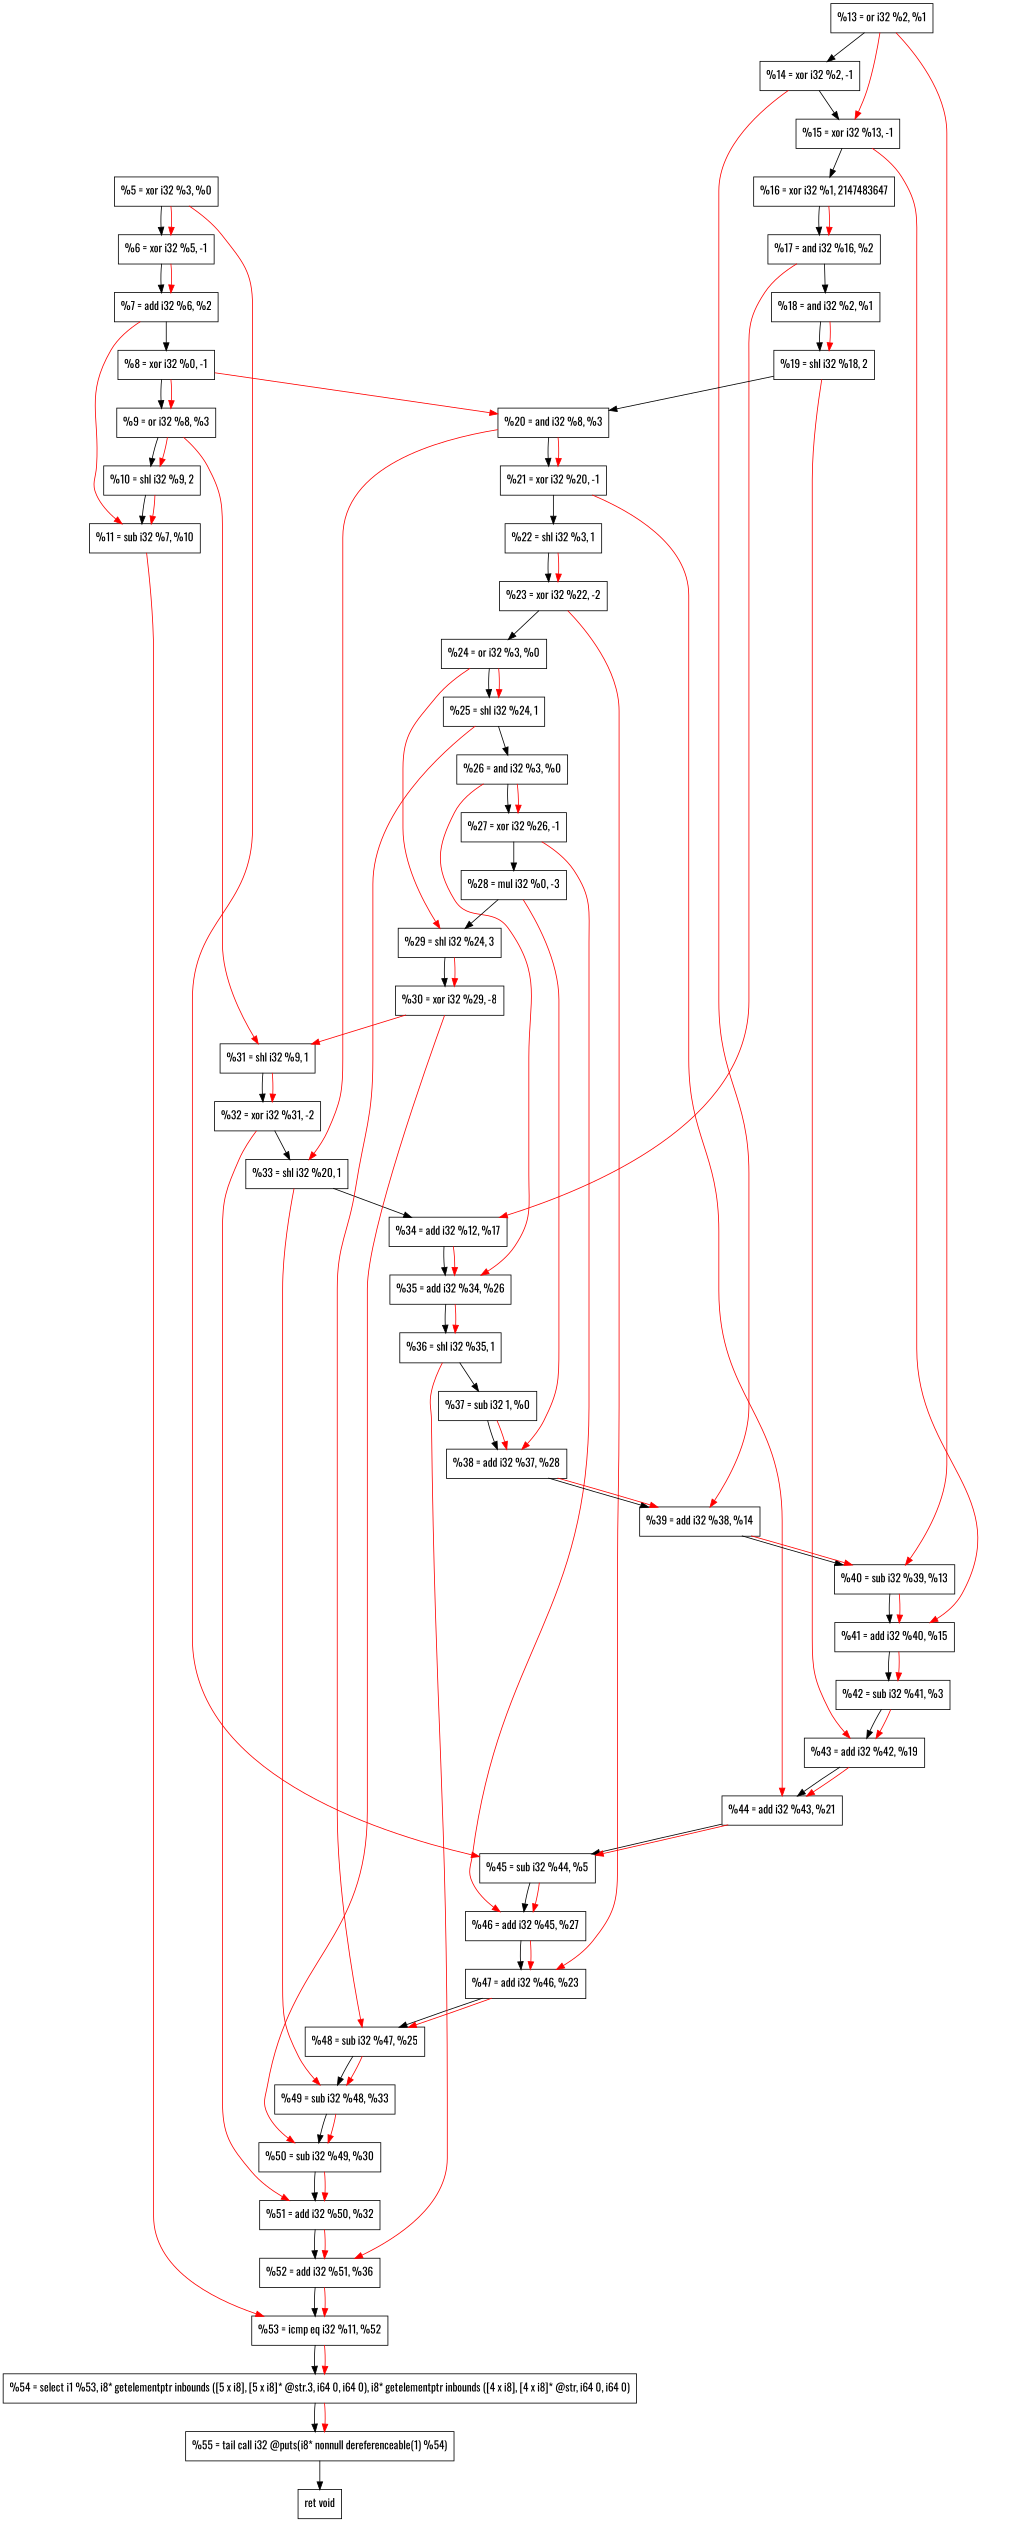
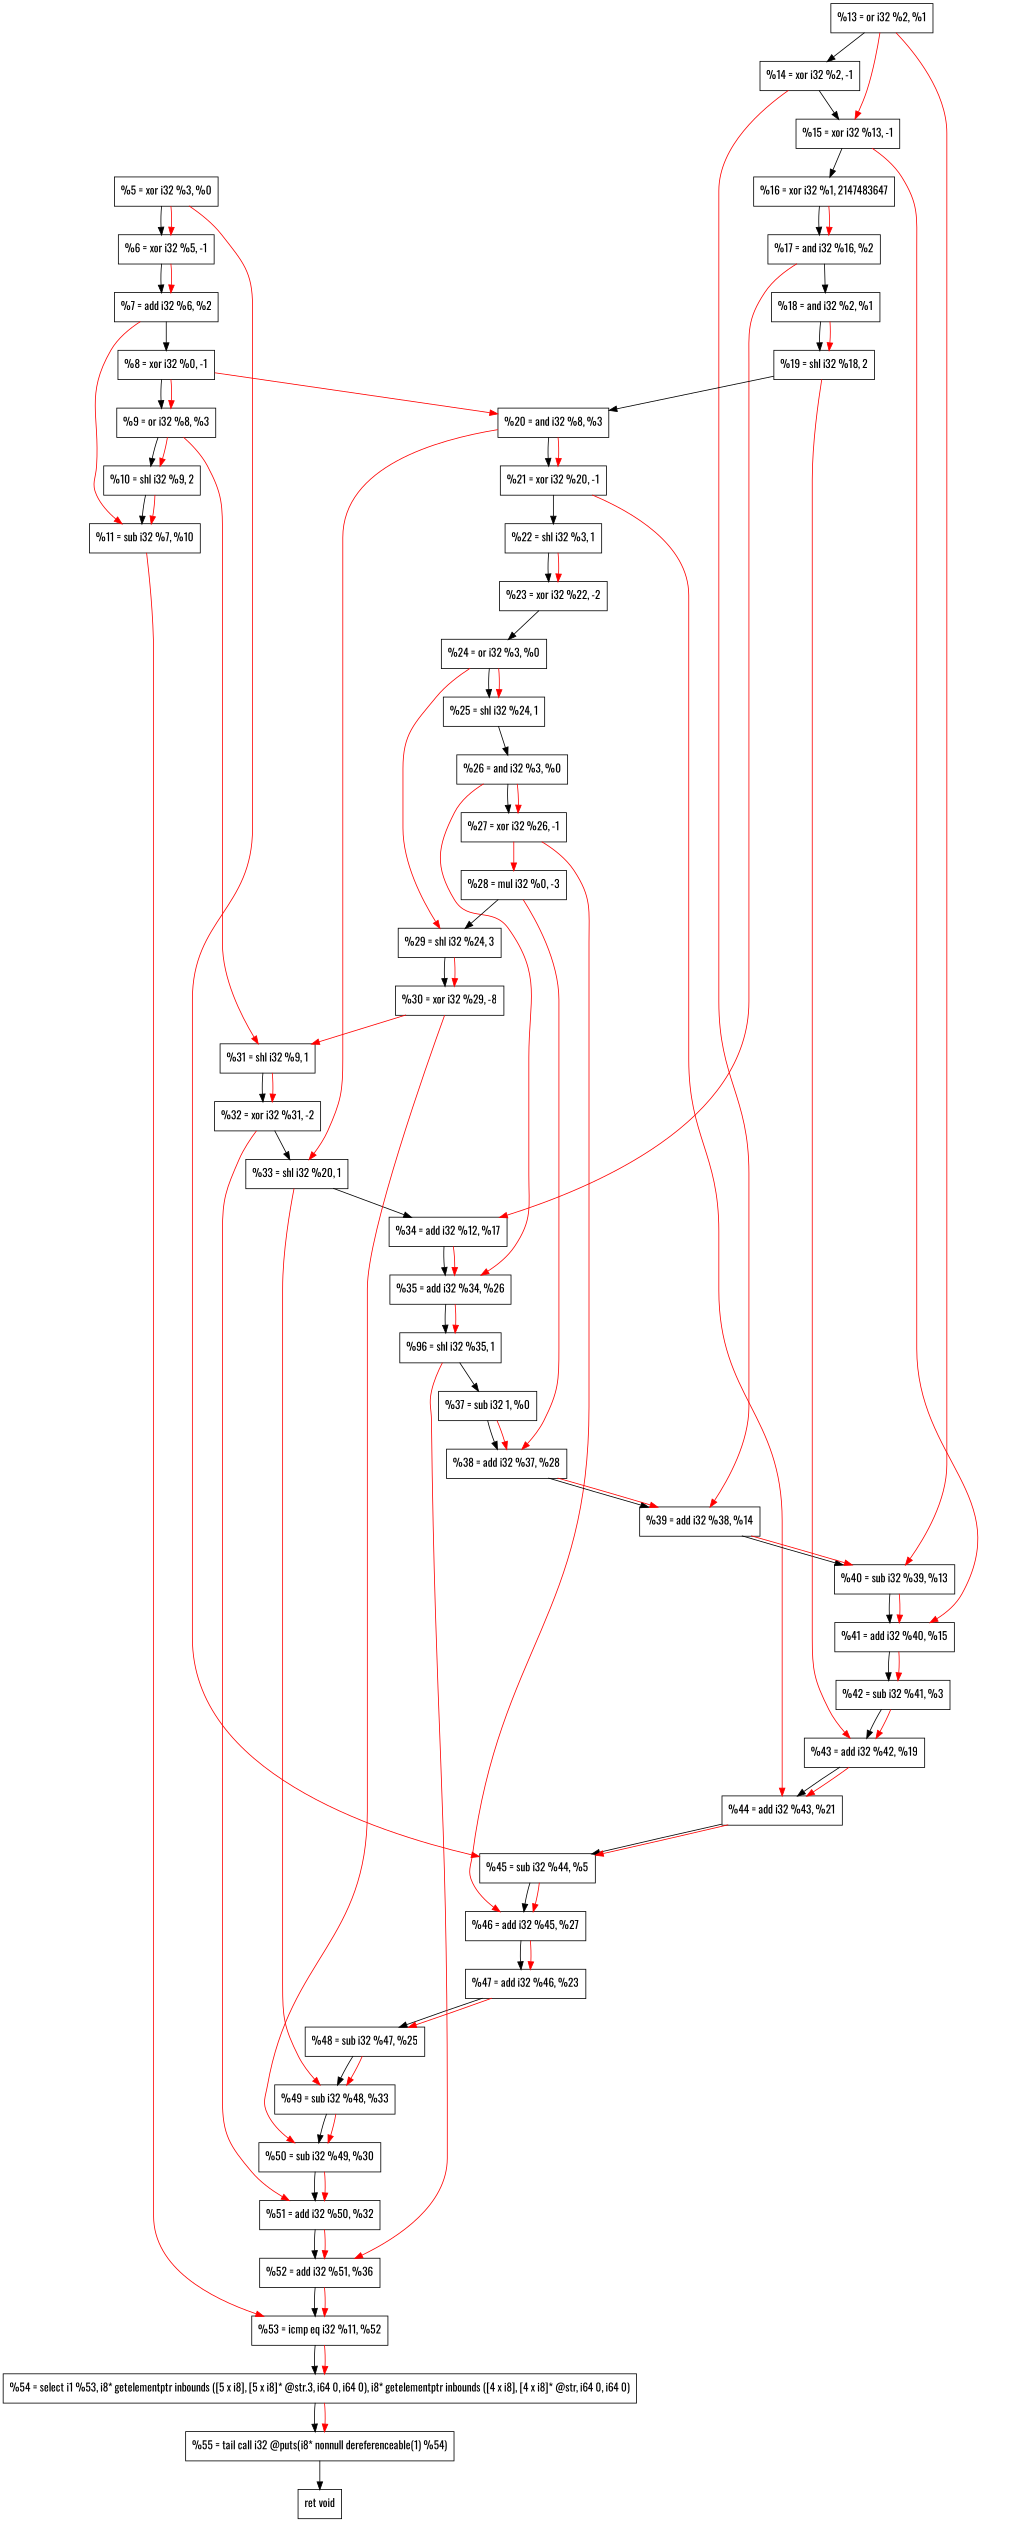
edge "%27 = xor i32 %26, -1" -> "%28 = mul i32 %0, -3": color black -> red
edge "%23 = xor i32 %22, -2" -> "%47 = add i32 %46, %23": removed
node "%36 = shl i32 %35, 1": label "%36 = shl i32 %35, 1" -> "%96 = shl i32 %35, 1"
edge "%25 = shl i32 %24, 1" -> "%48 = sub i32 %47, %25": removed
